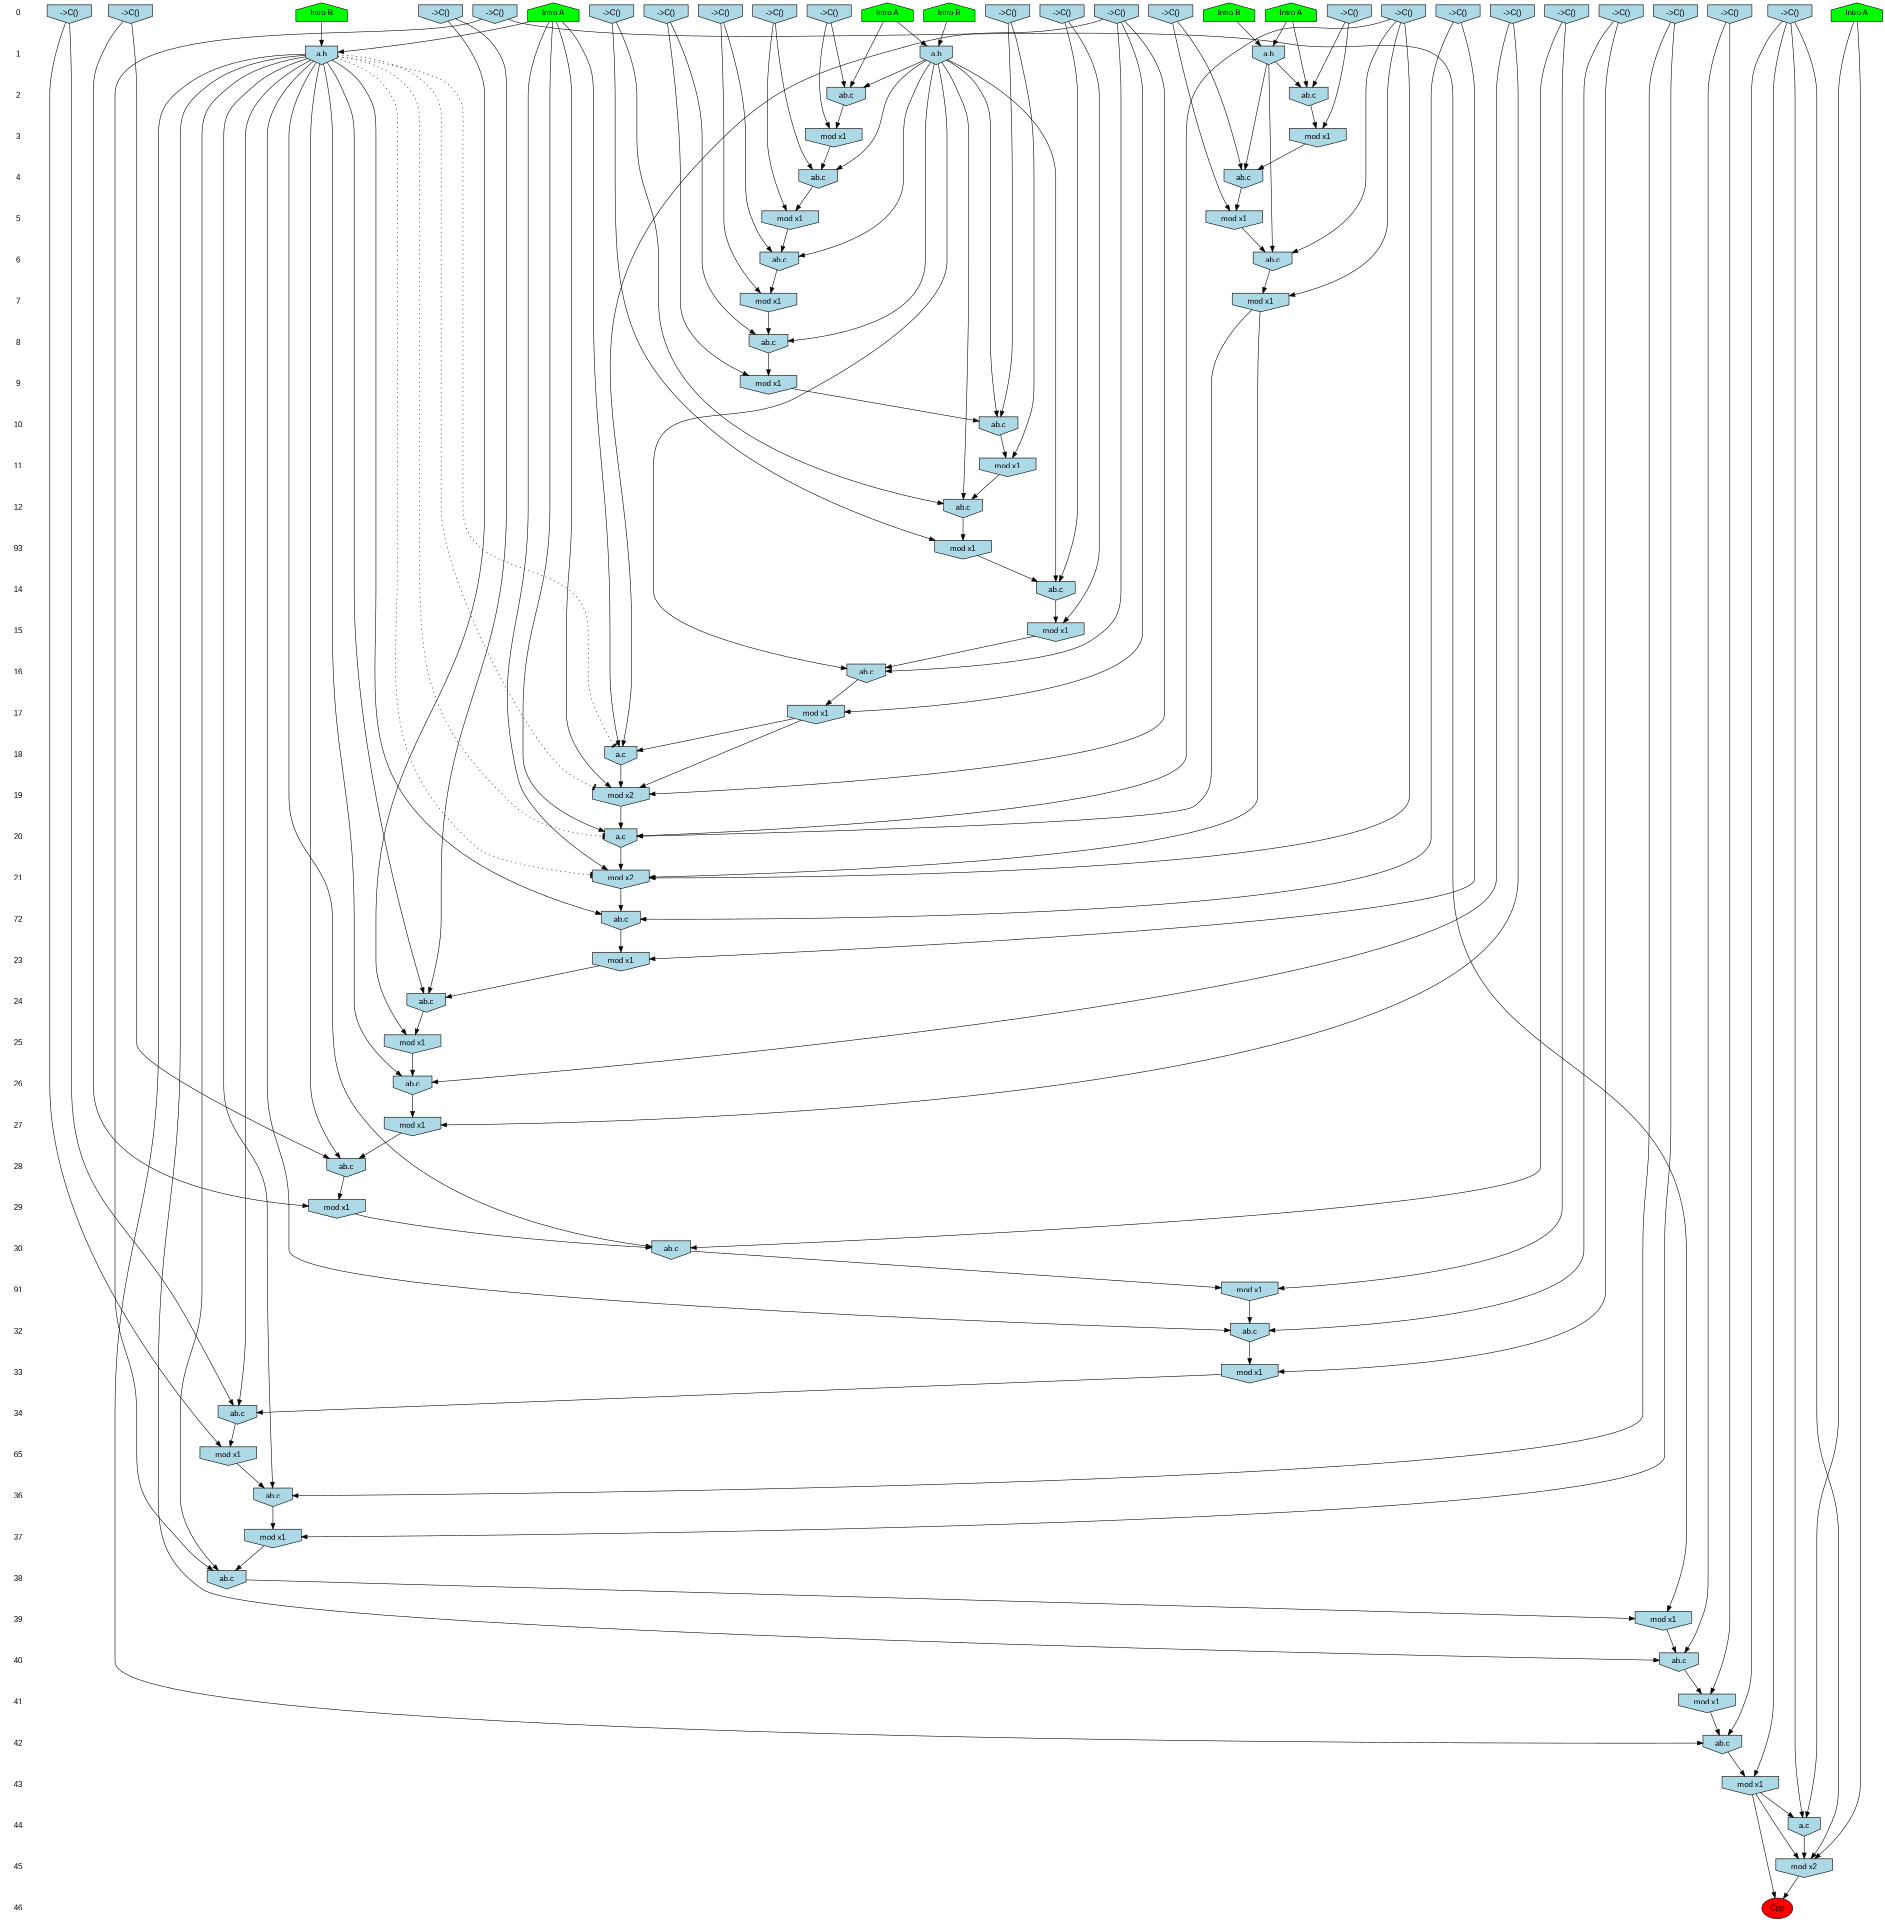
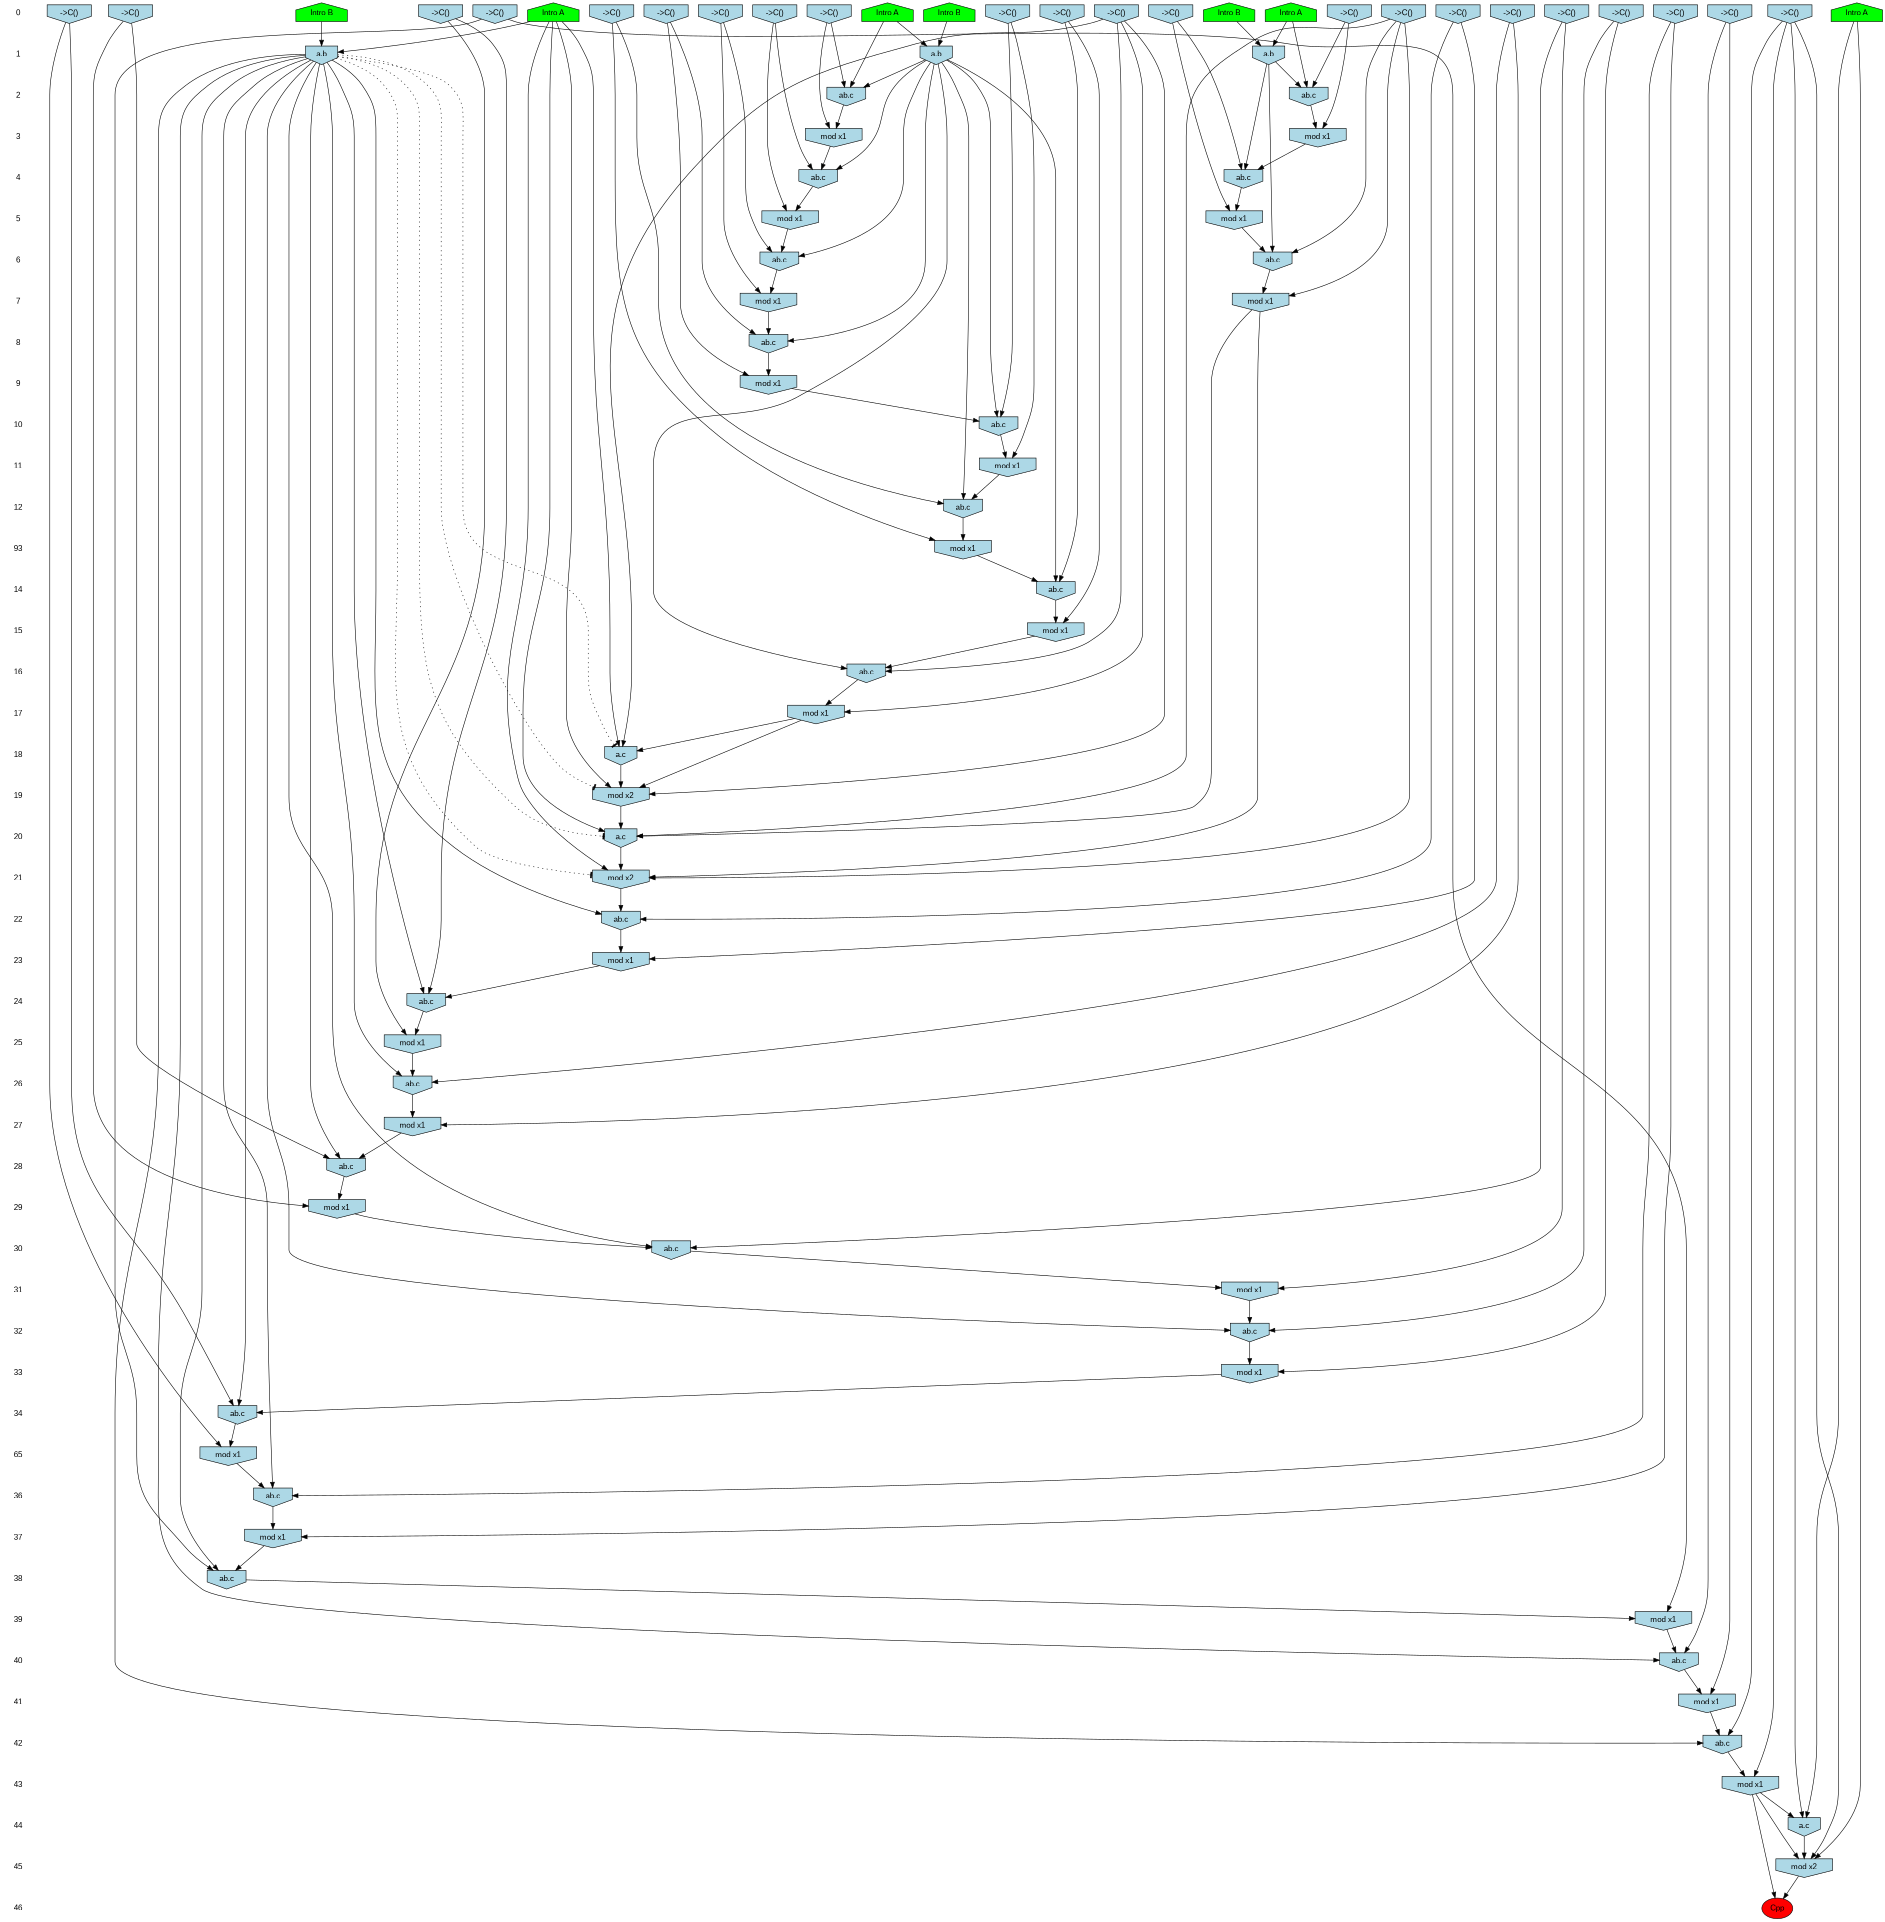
node "72": label "72" -> "22"
node "91": label "91" -> "31"
